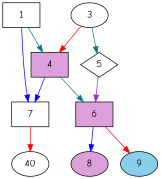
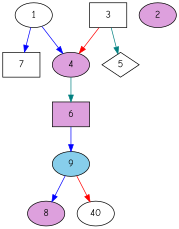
node "1": shape box -> ellipse
node "3": shape ellipse -> box
node "2": added
edge "1" -> "4": color teal -> blue
node "4": shape box -> ellipse
edge "4" -> "7": removed
edge "5" -> "6": removed
edge "7" -> "40": now "9" -> "40"
edge "6" -> "8": now "9" -> "8"
edge "6" -> "9": color red -> blue
